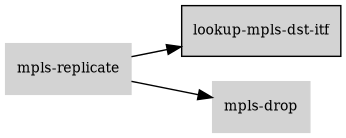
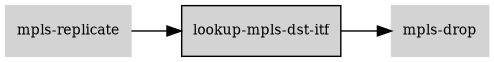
edge "mpls-replicate" -> "mpls-drop": now "lookup-mpls-dst-itf" -> "mpls-drop"
